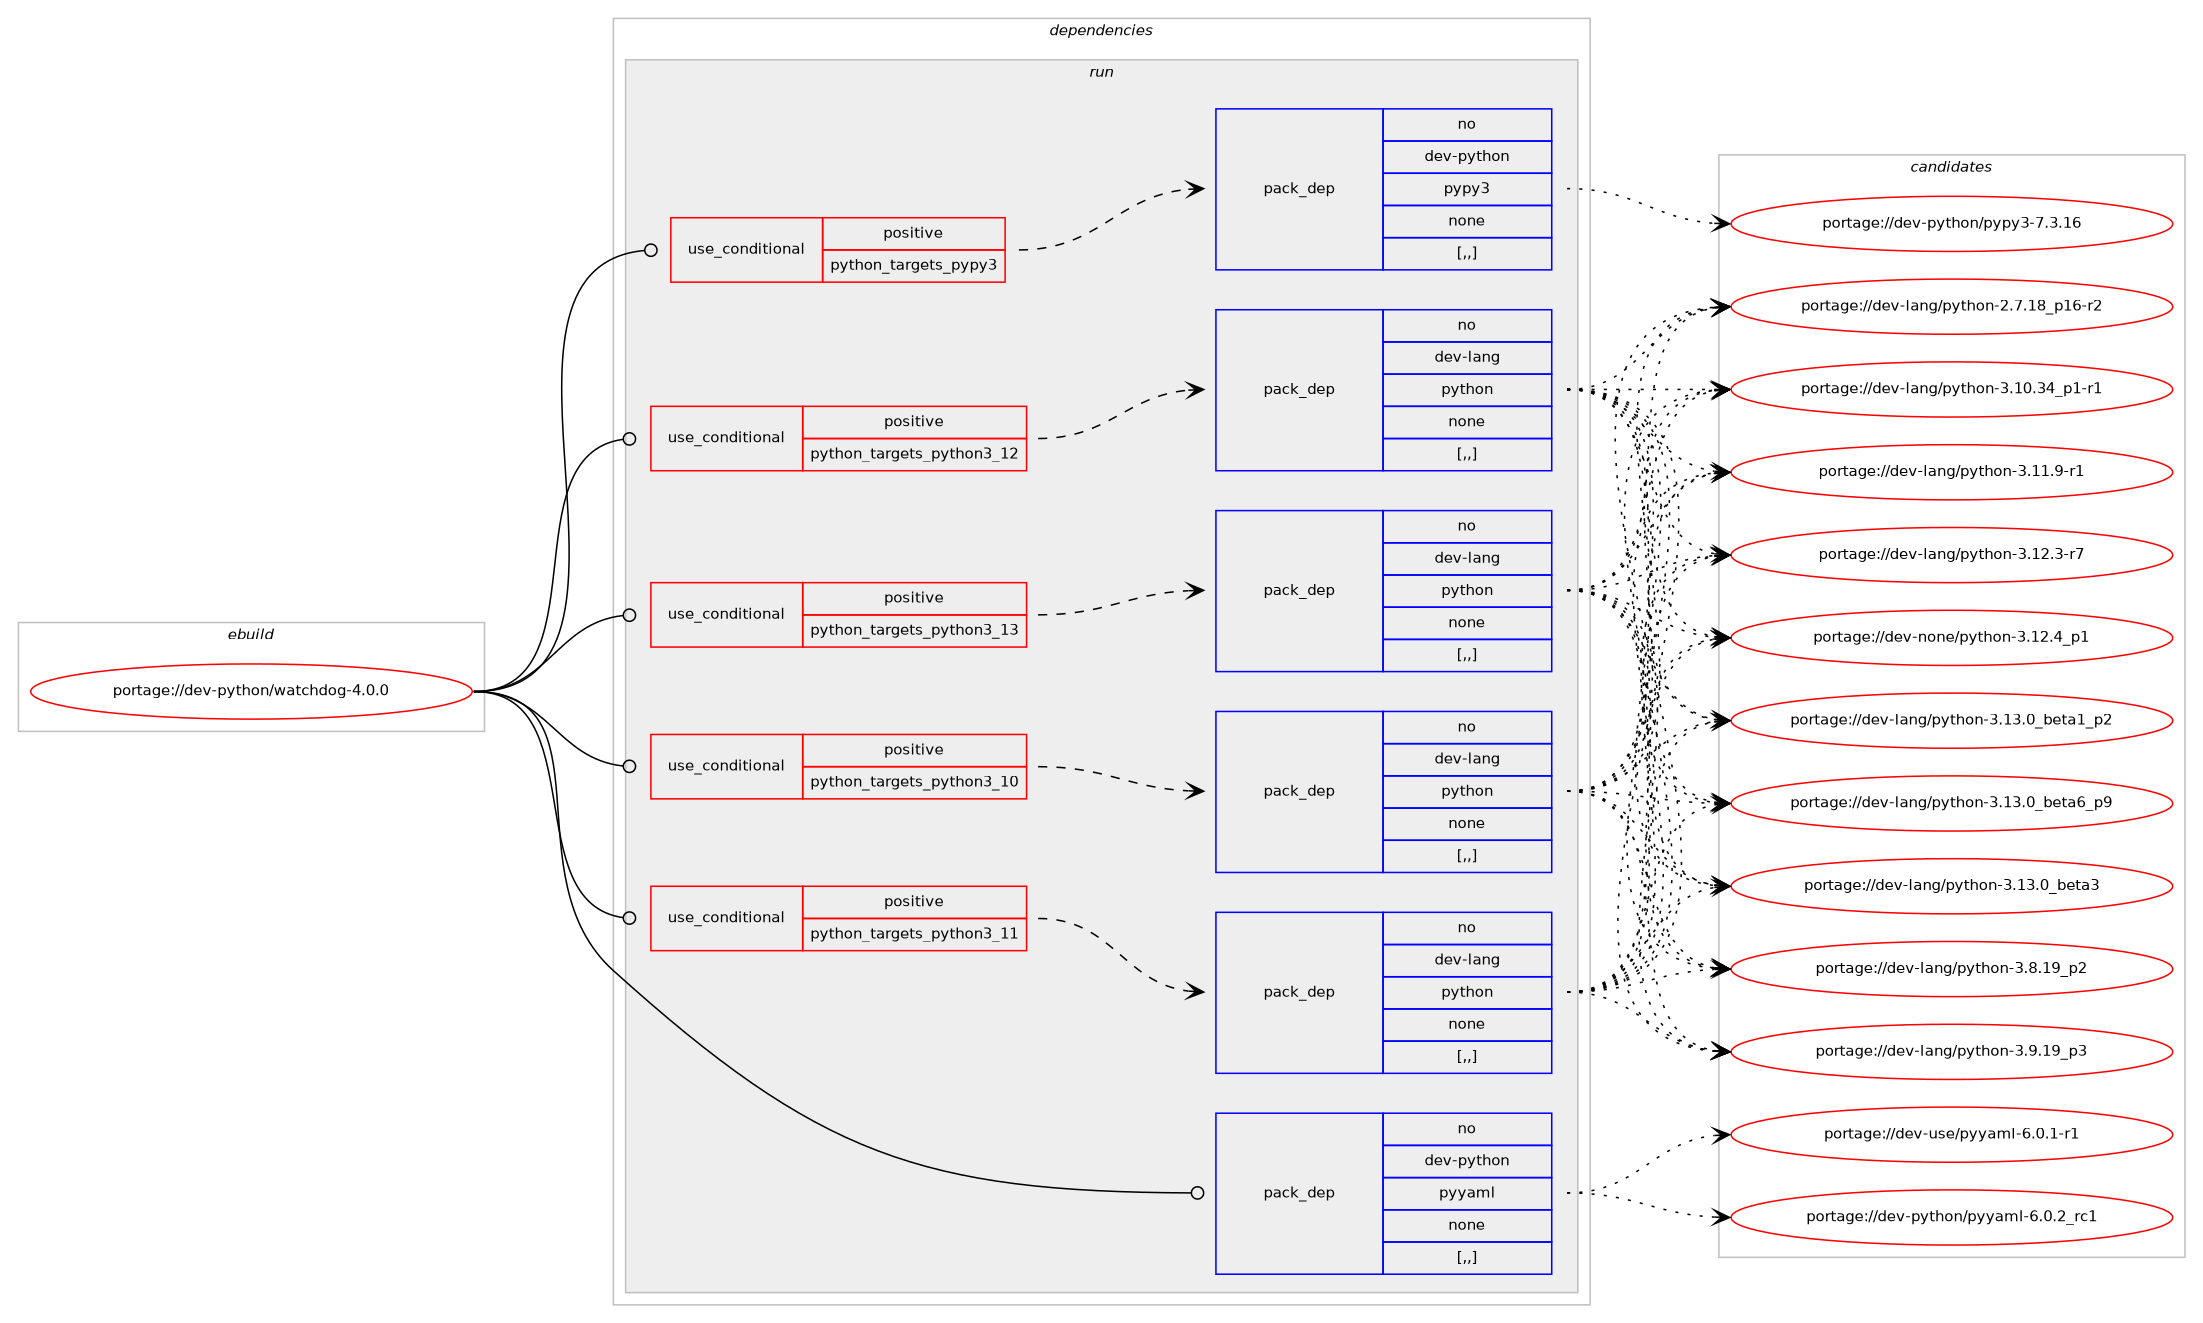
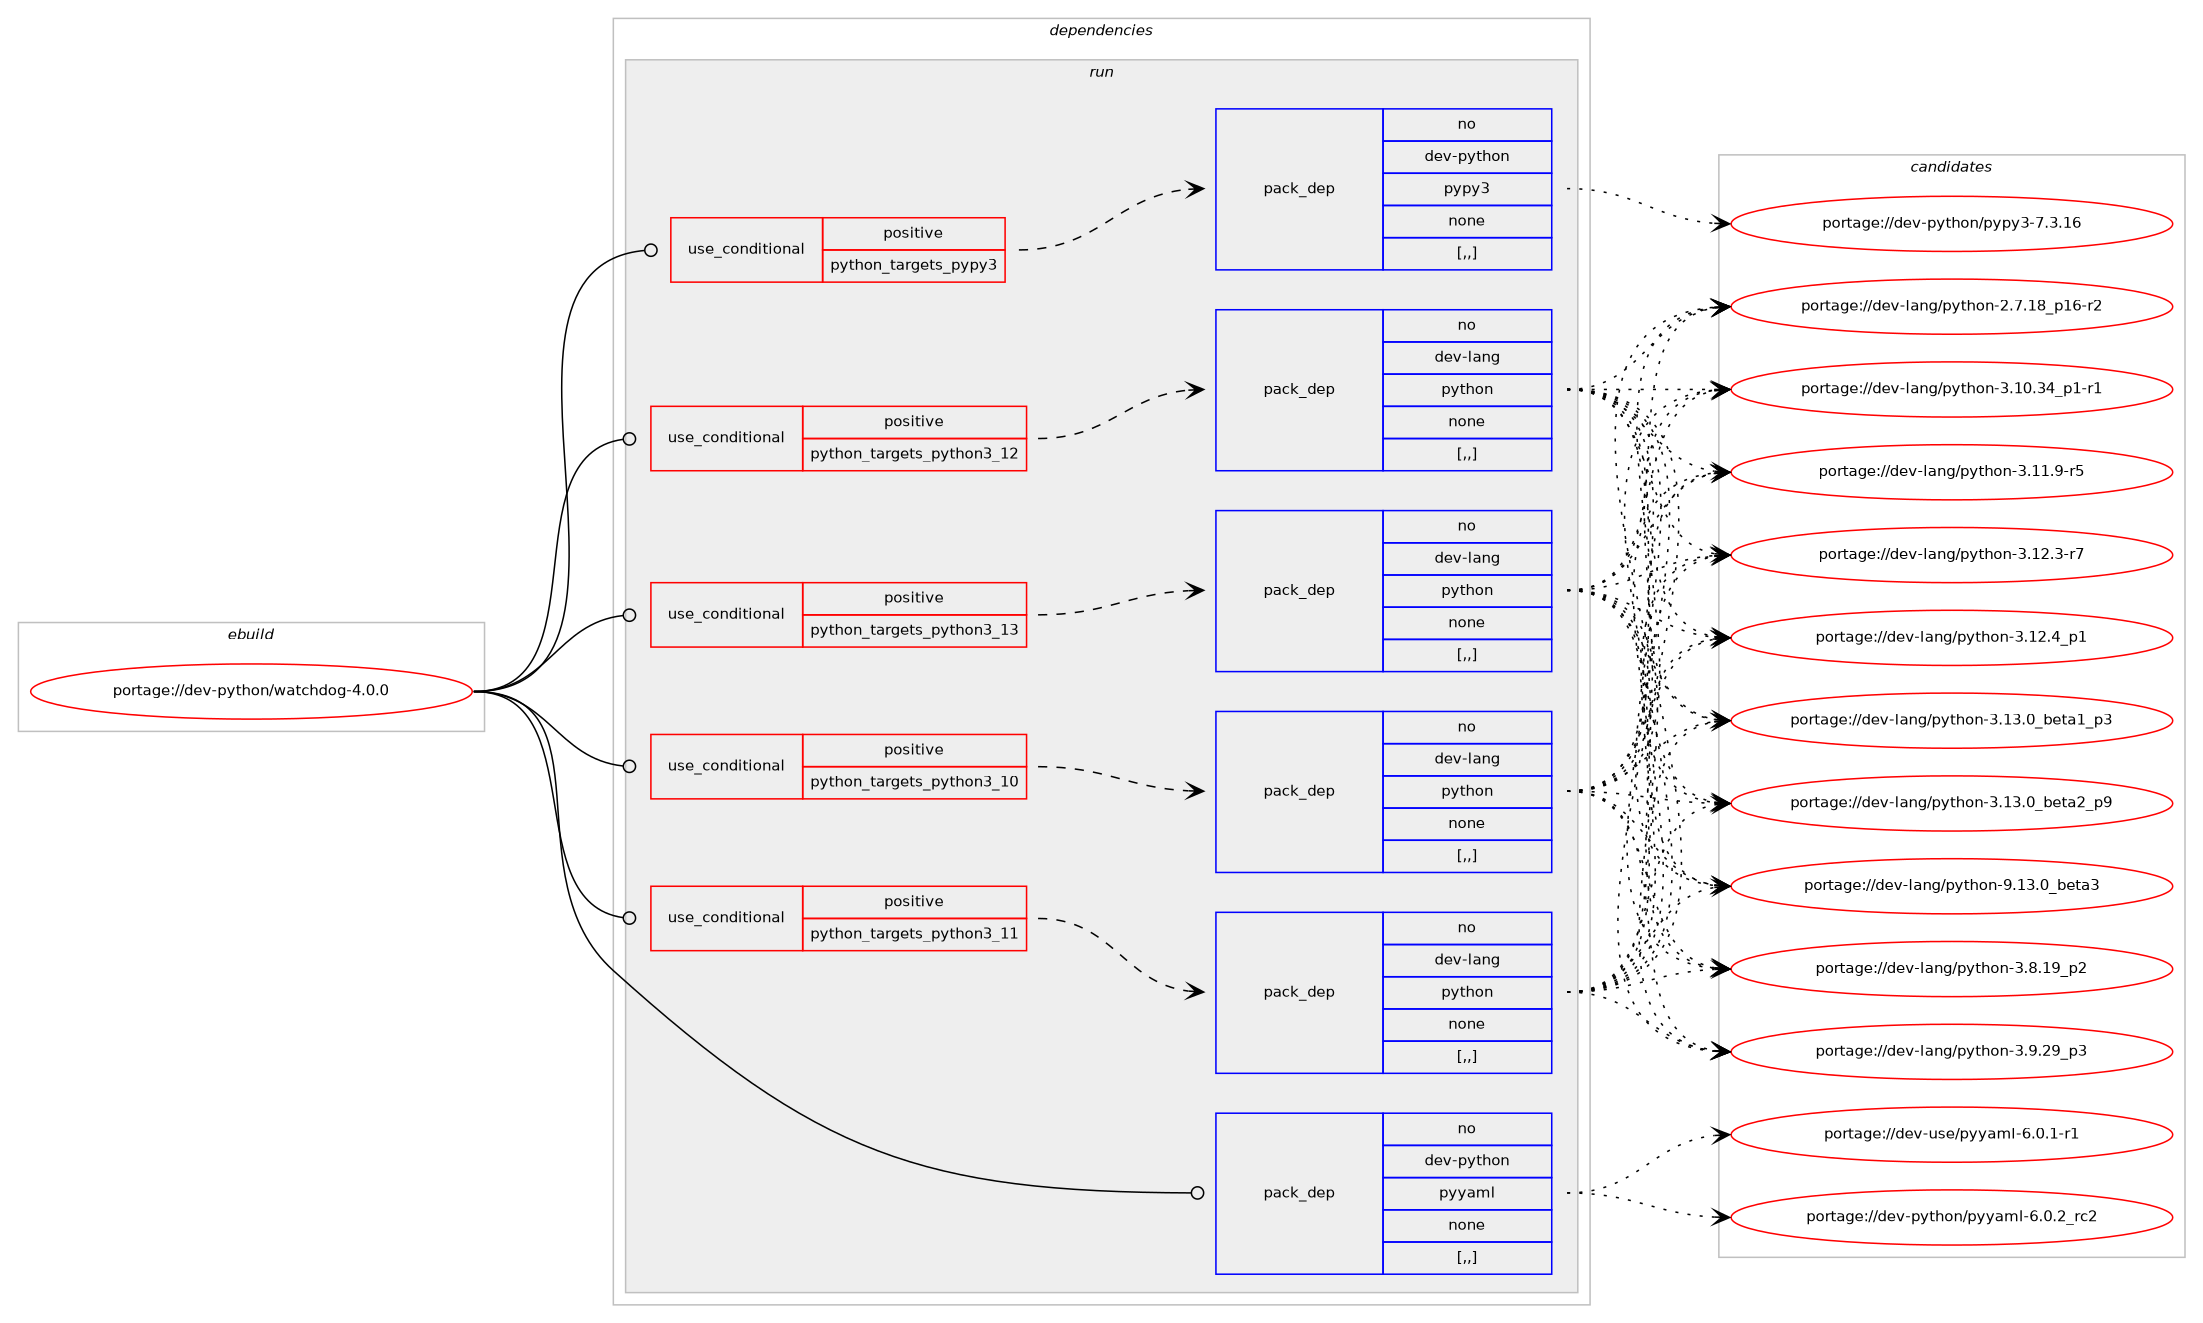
node "portage://dev-lang/python-3.11.9-r1": label "portage://dev-lang/python-3.11.9-r1" -> "portage://dev-lang/python-3.11.9-r5"
node "portage://dev-none/python-3.12.4_p1": label "portage://dev-none/python-3.12.4_p1" -> "portage://dev-lang/python-3.12.4_p1"
node "portage://dev-lang/python-3.13.0_beta1_p2": label "portage://dev-lang/python-3.13.0_beta1_p2" -> "portage://dev-lang/python-3.13.0_beta1_p3"
node "portage://dev-lang/python-3.13.0_beta6_p9": label "portage://dev-lang/python-3.13.0_beta6_p9" -> "portage://dev-lang/python-3.13.0_beta2_p9"
node "portage://dev-lang/python-3.13.0_beta3": label "portage://dev-lang/python-3.13.0_beta3" -> "portage://dev-lang/python-9.13.0_beta3"
node "portage://dev-lang/python-3.9.19_p3": label "portage://dev-lang/python-3.9.19_p3" -> "portage://dev-lang/python-3.9.29_p3"
node "portage://dev-python/pyyaml-6.0.2_rc1": label "portage://dev-python/pyyaml-6.0.2_rc1" -> "portage://dev-python/pyyaml-6.0.2_rc2"
